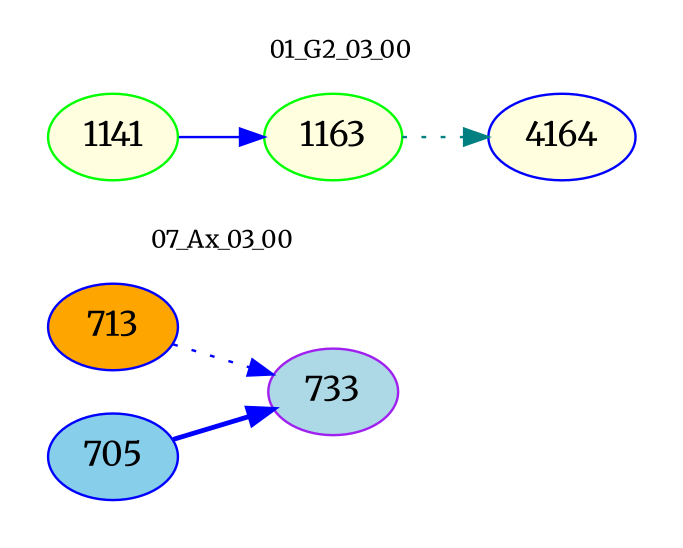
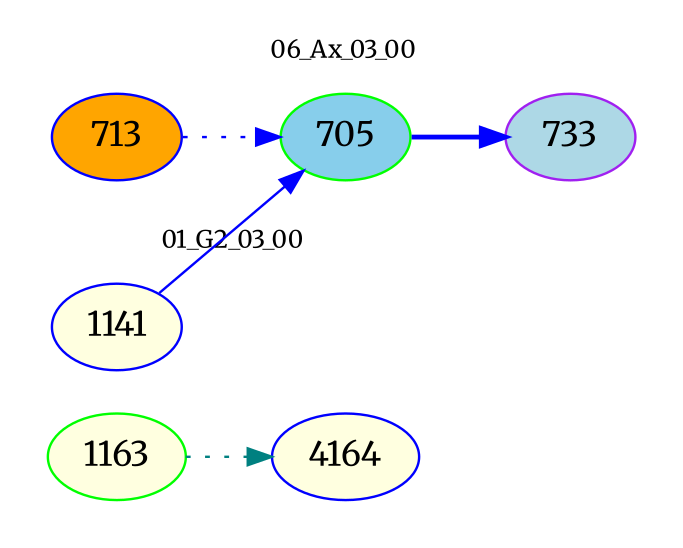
node "1141": color green -> blue
edge "1141" -> "1163": now "1141" -> "705"
cluster "07_Ax_03_00": label "07_Ax_03_00" -> "06_Ax_03_00"
edge "713" -> "733": now "713" -> "705"
node "705": color blue -> green
